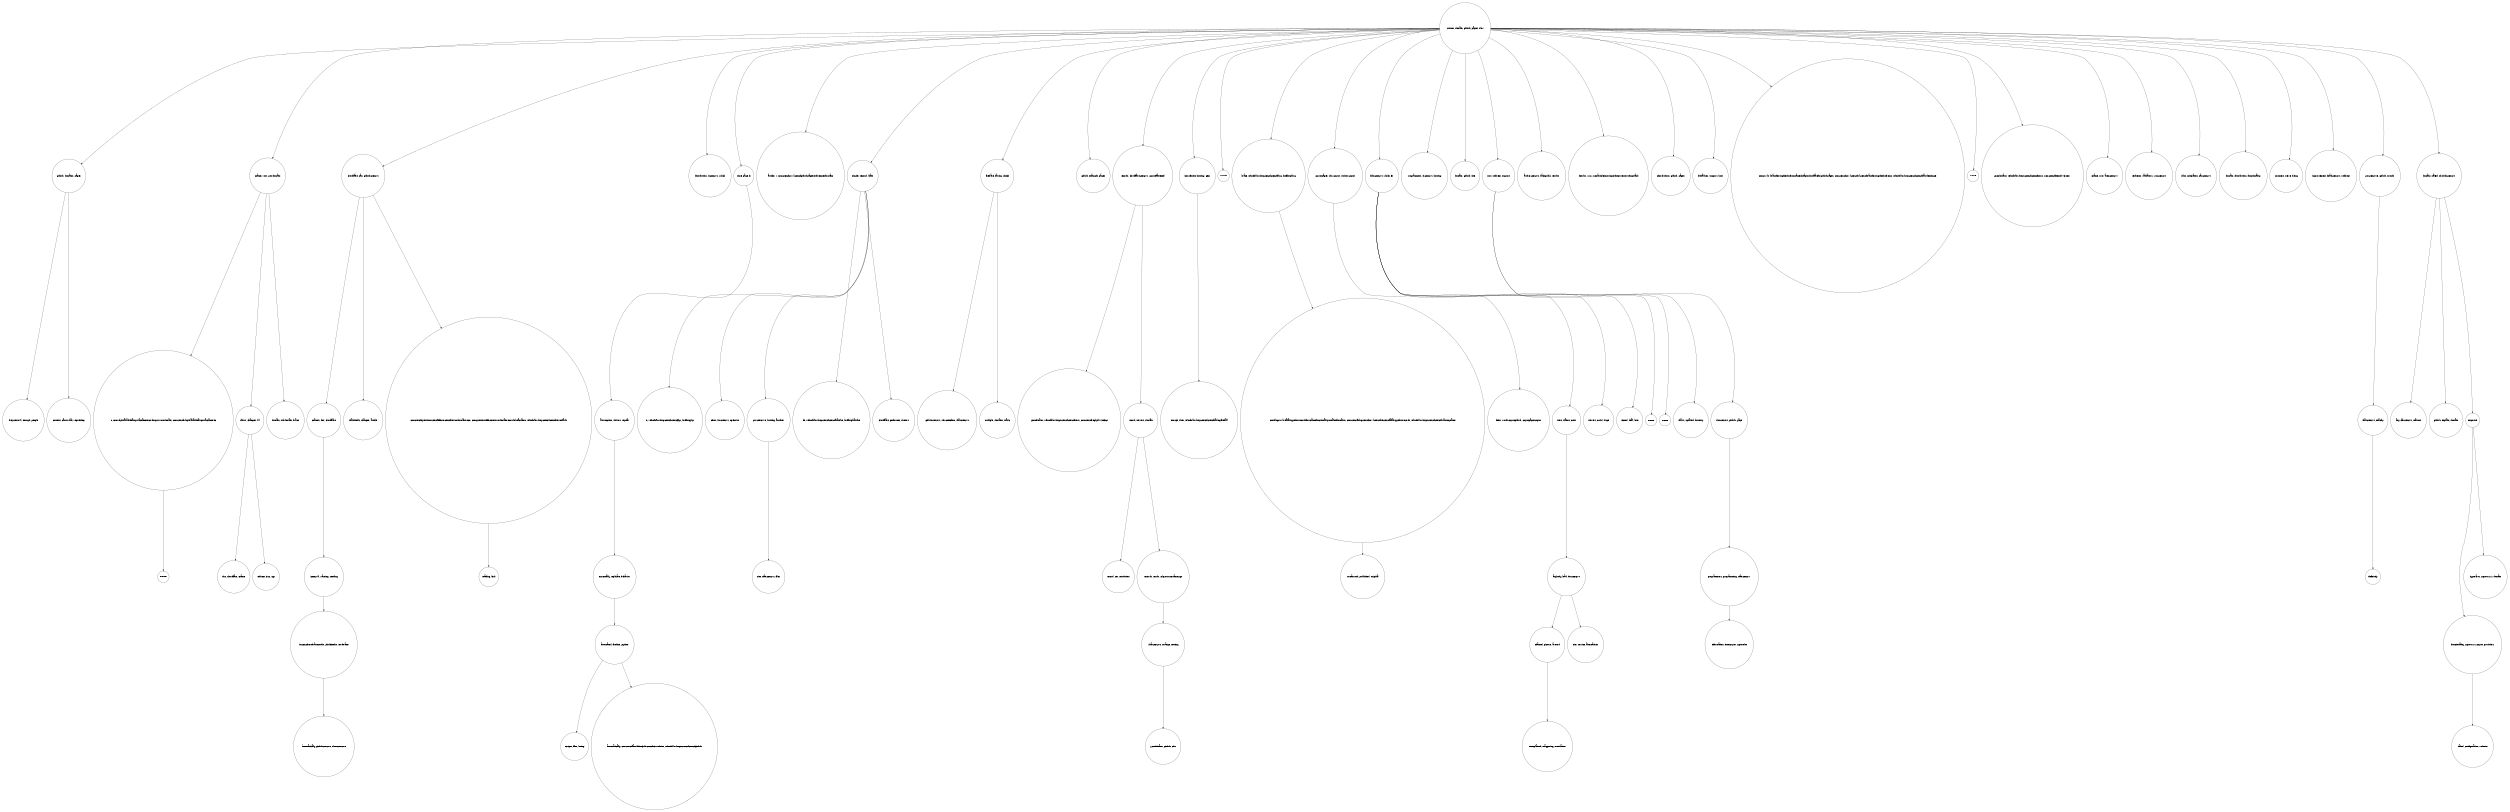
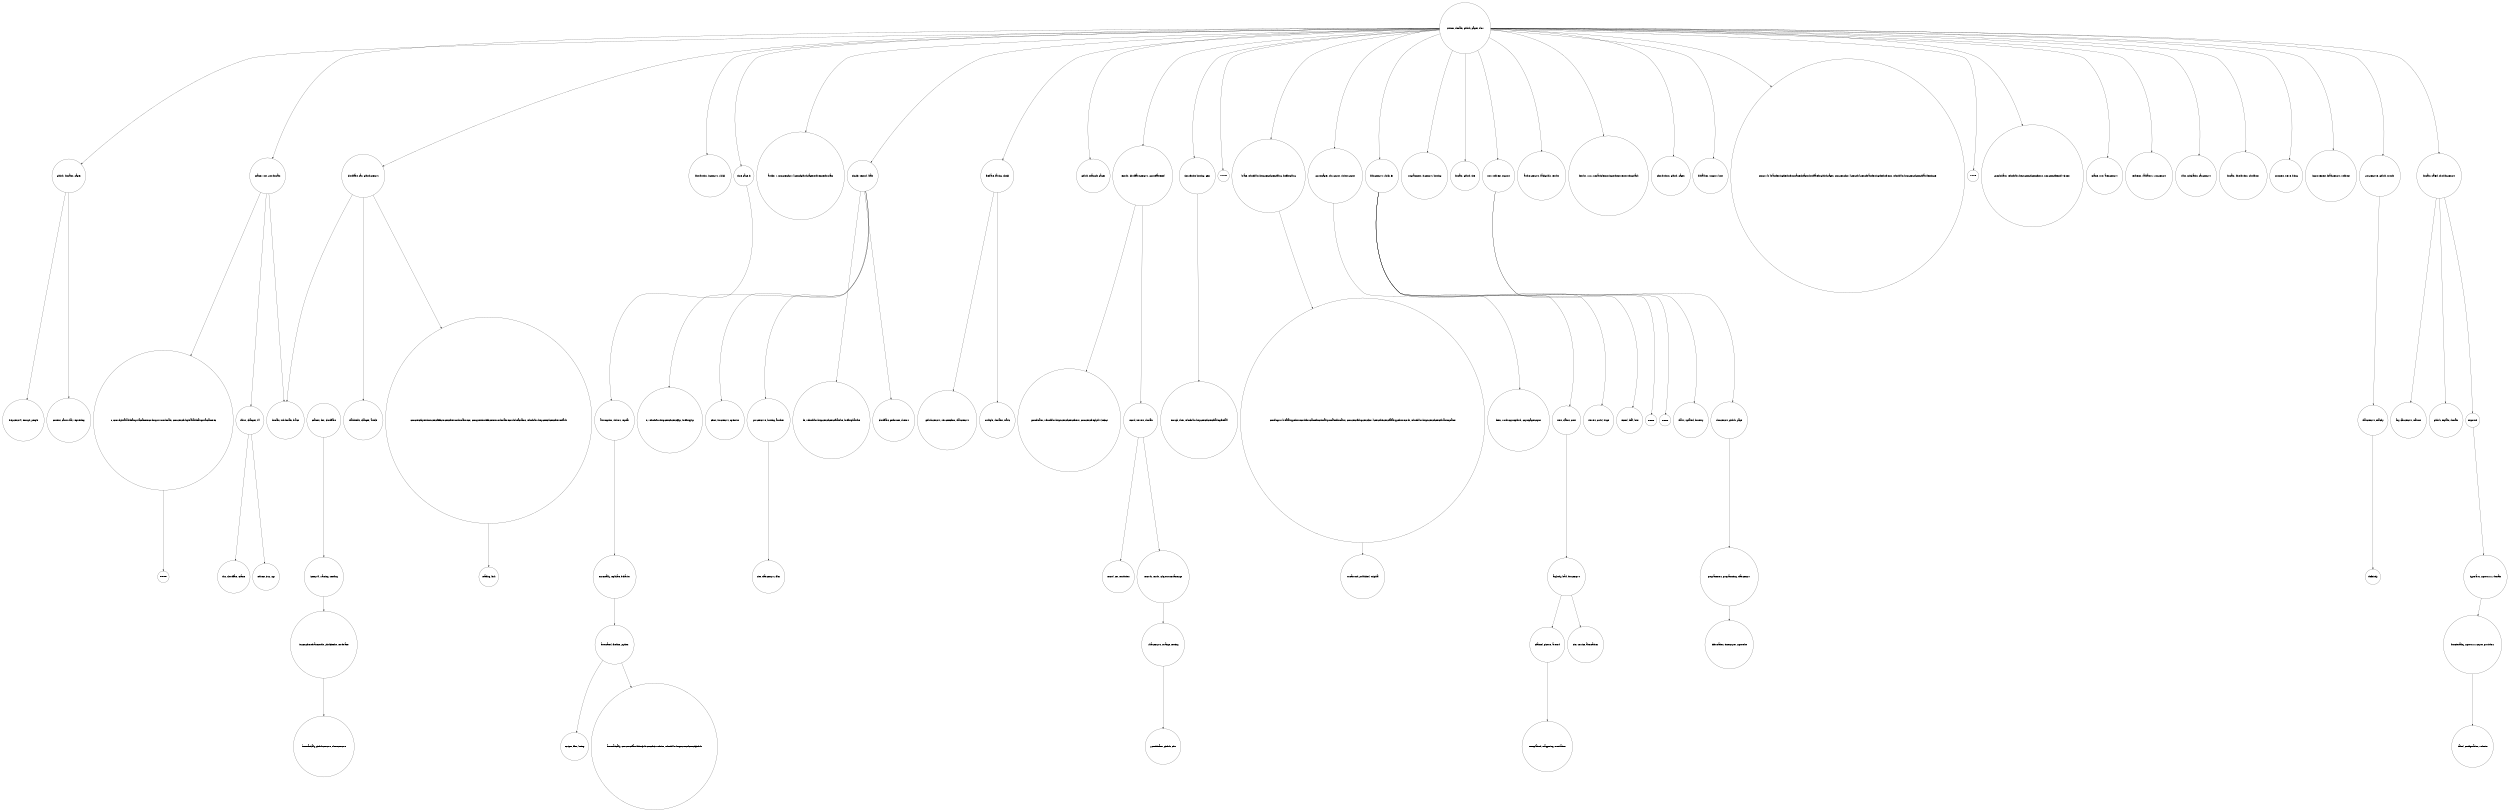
node "domain, distribution, functionality": label "domain, distribution, functionality" -> "domain, distribution, cloudfront"
edge "cloudflare, can, github&#x27s" -> "cnames, dns, cloudflare": now "cloudflare, can, github&#x27s" -> "domain, subdomain, brace"
edge "expound" -> "functionality, &quotwww&quot, providers": now "hyperarts, &quotwww, domain" -> "functionality, &quotwww&quot, providers"
